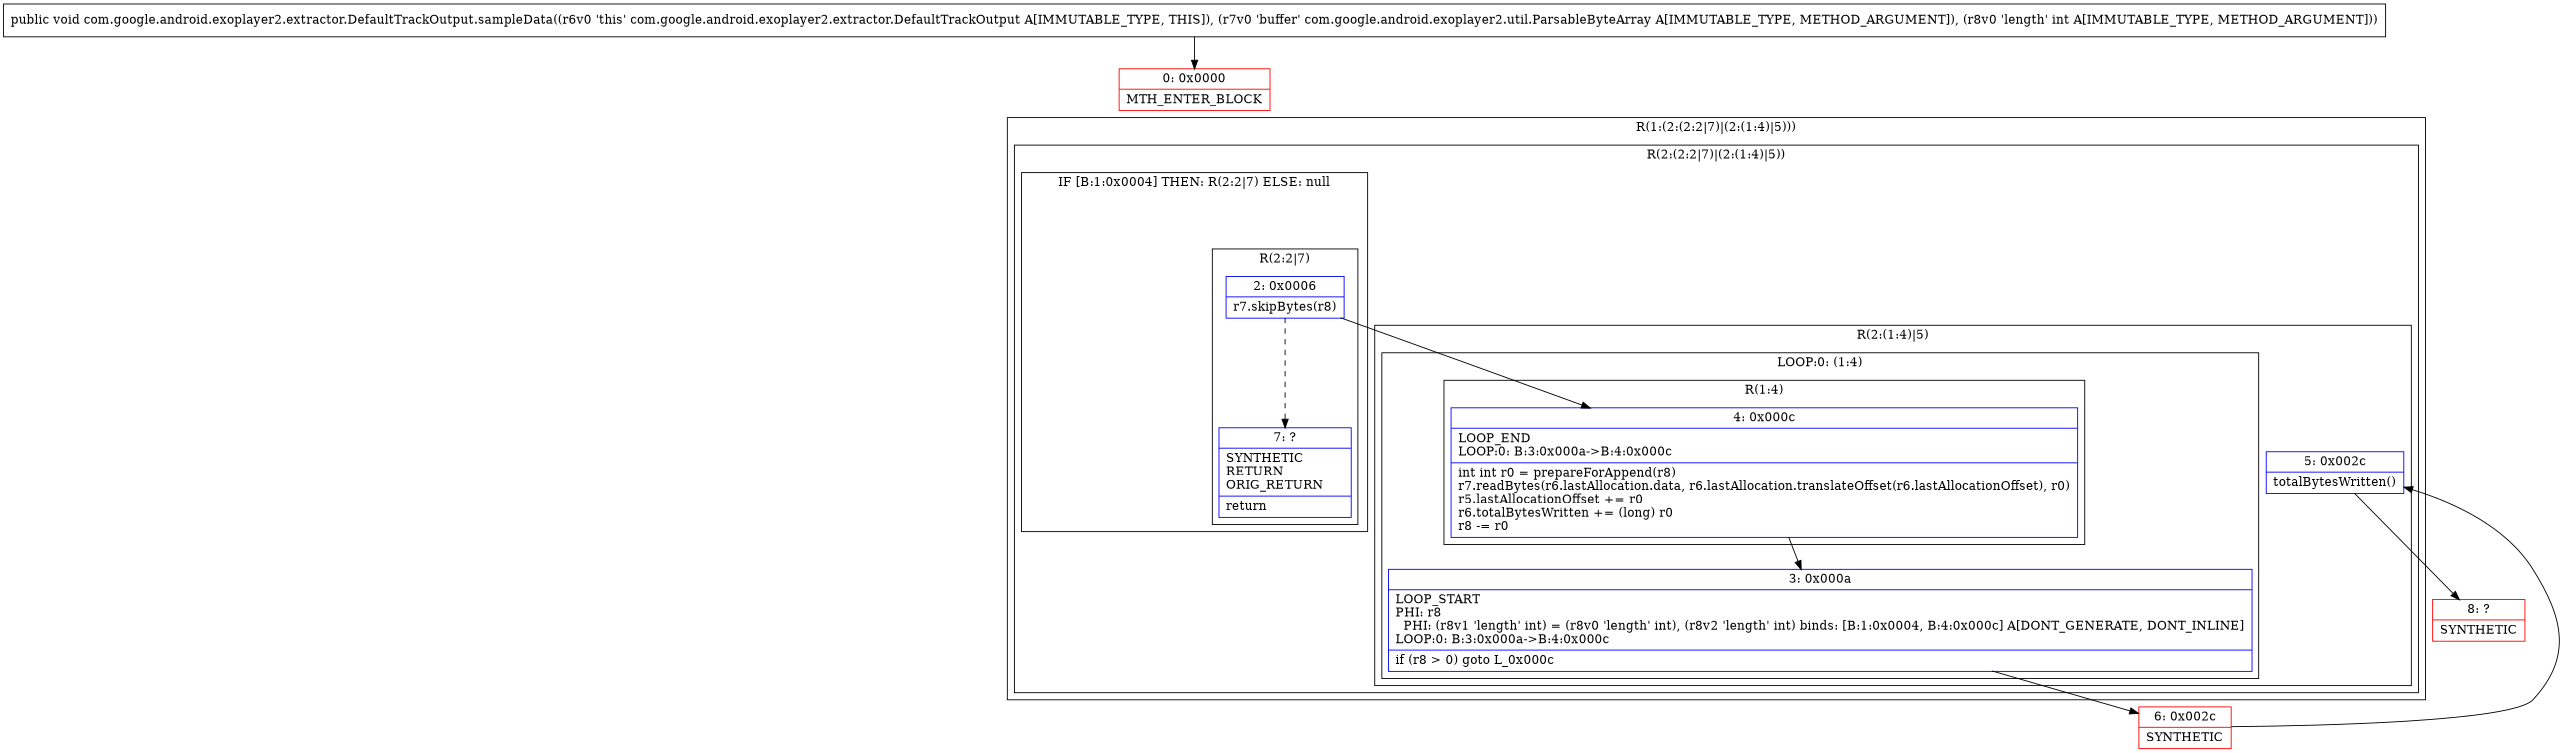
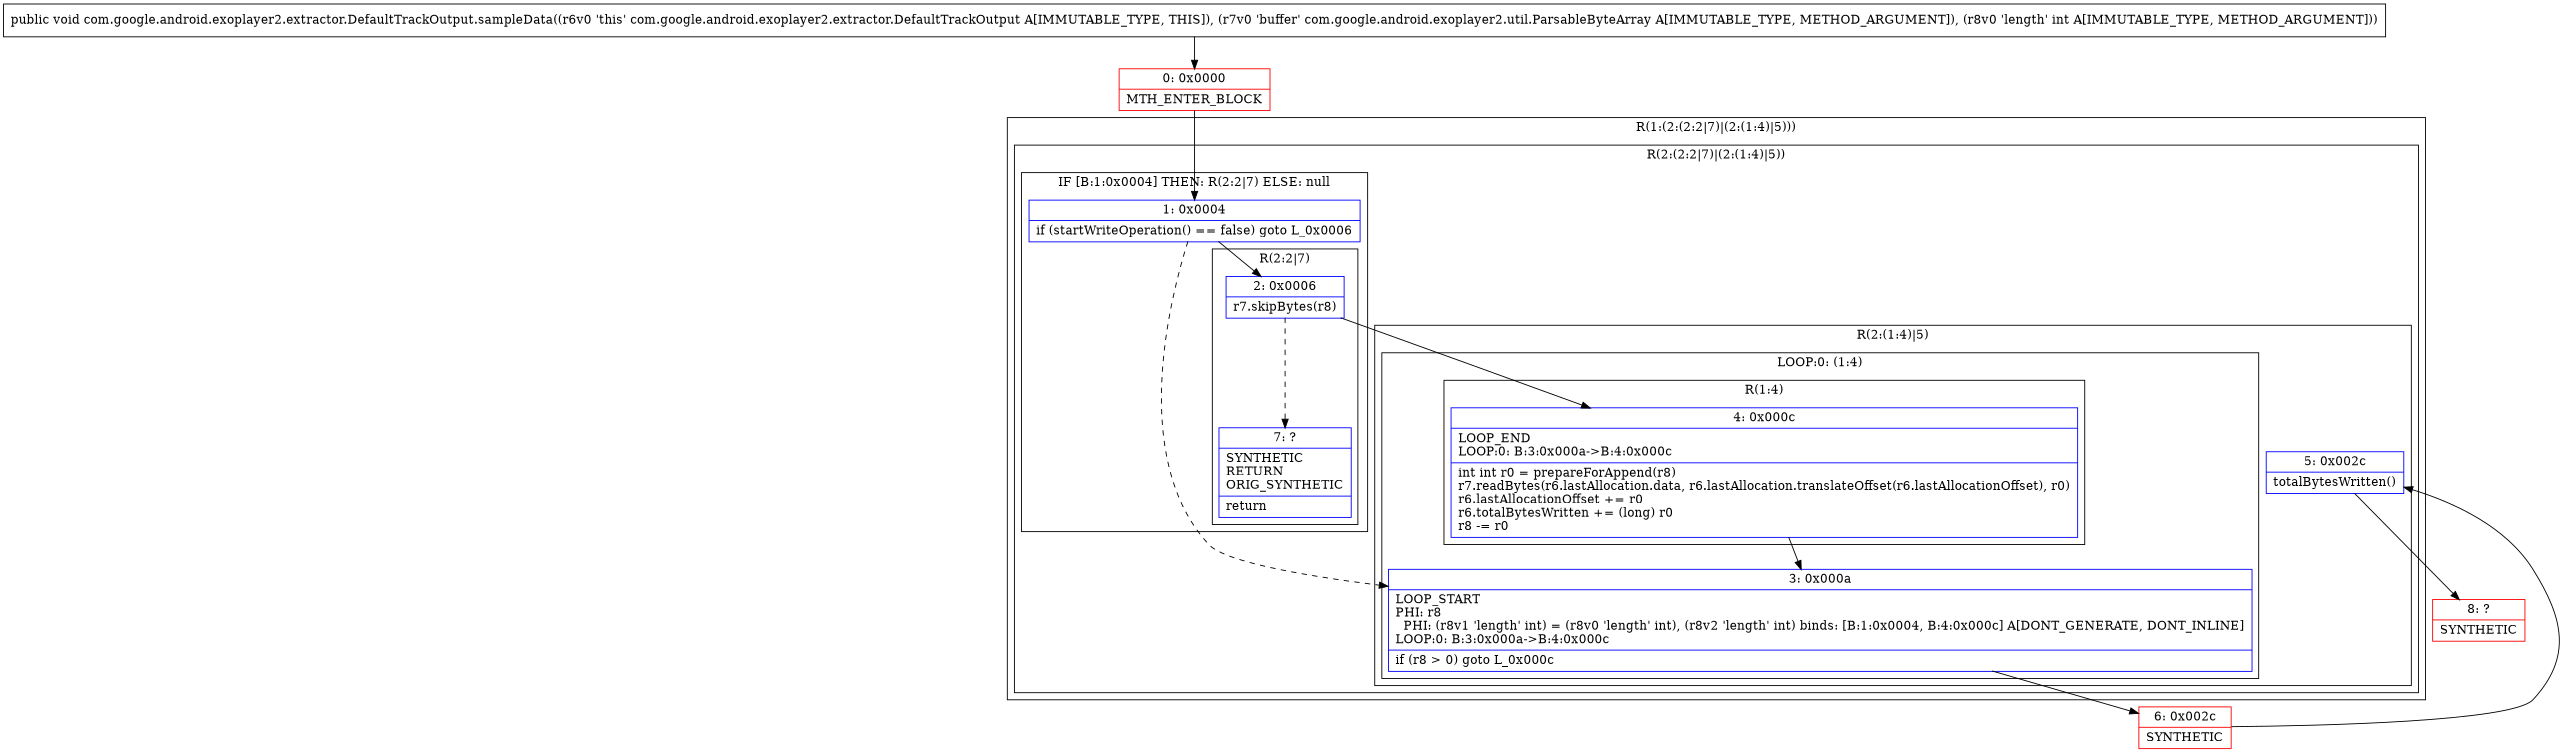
node "1: 0x0004": added
node "7: ?": text "ORIG_RETURN" -> "ORIG_SYNTHETIC"
node "4: 0x000c": text "r5.lastAllocationOffset += r0" -> "r6.lastAllocationOffset += r0"
